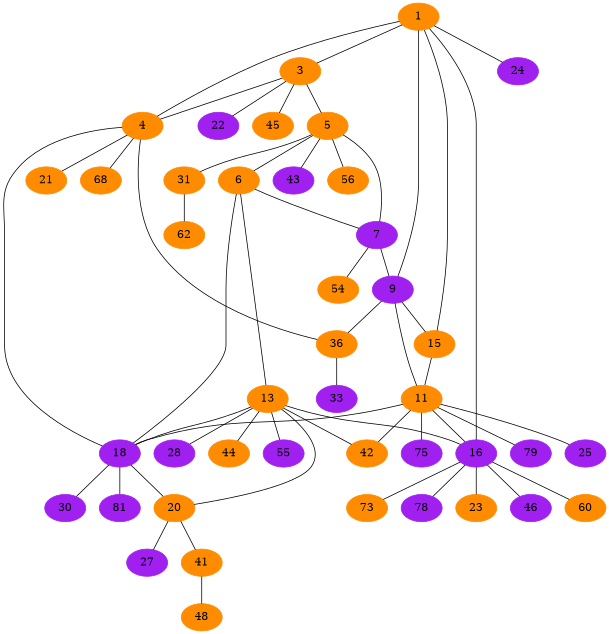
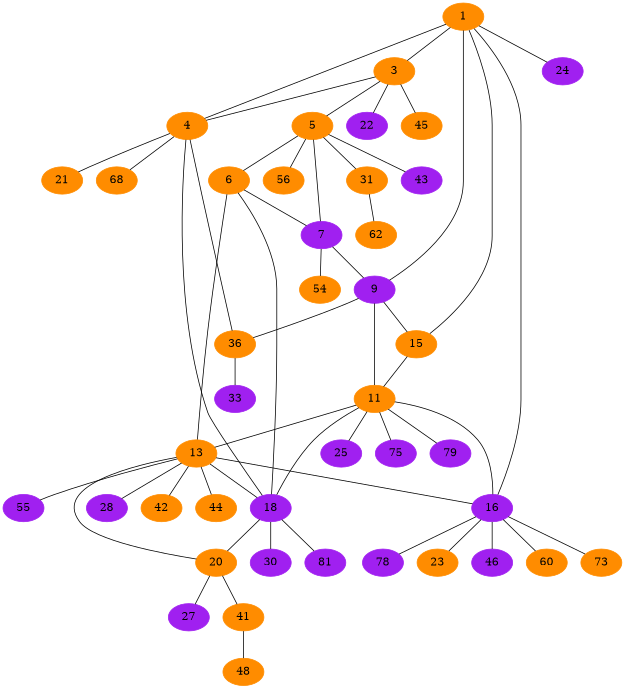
edge "11" -- "42": now "11" -- "13"
